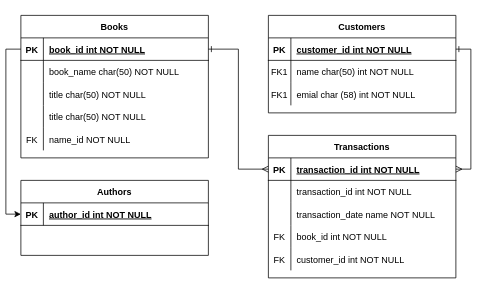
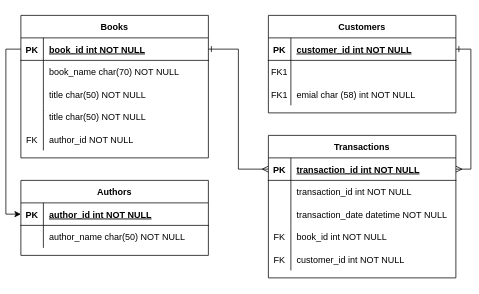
node "book_name char(50) NOT NULL": label "book_name char(50) NOT NULL" -> "book_name char(70) NOT NULL"
node "name char(50) int NOT NULL": removed
node "name_id NOT NULL": label "name_id NOT NULL" -> "author_id NOT NULL"
node "transaction_date name NOT NULL": label "transaction_date name NOT NULL" -> "transaction_date datetime NOT NULL"
node "author_name char(50) NOT NULL": added
